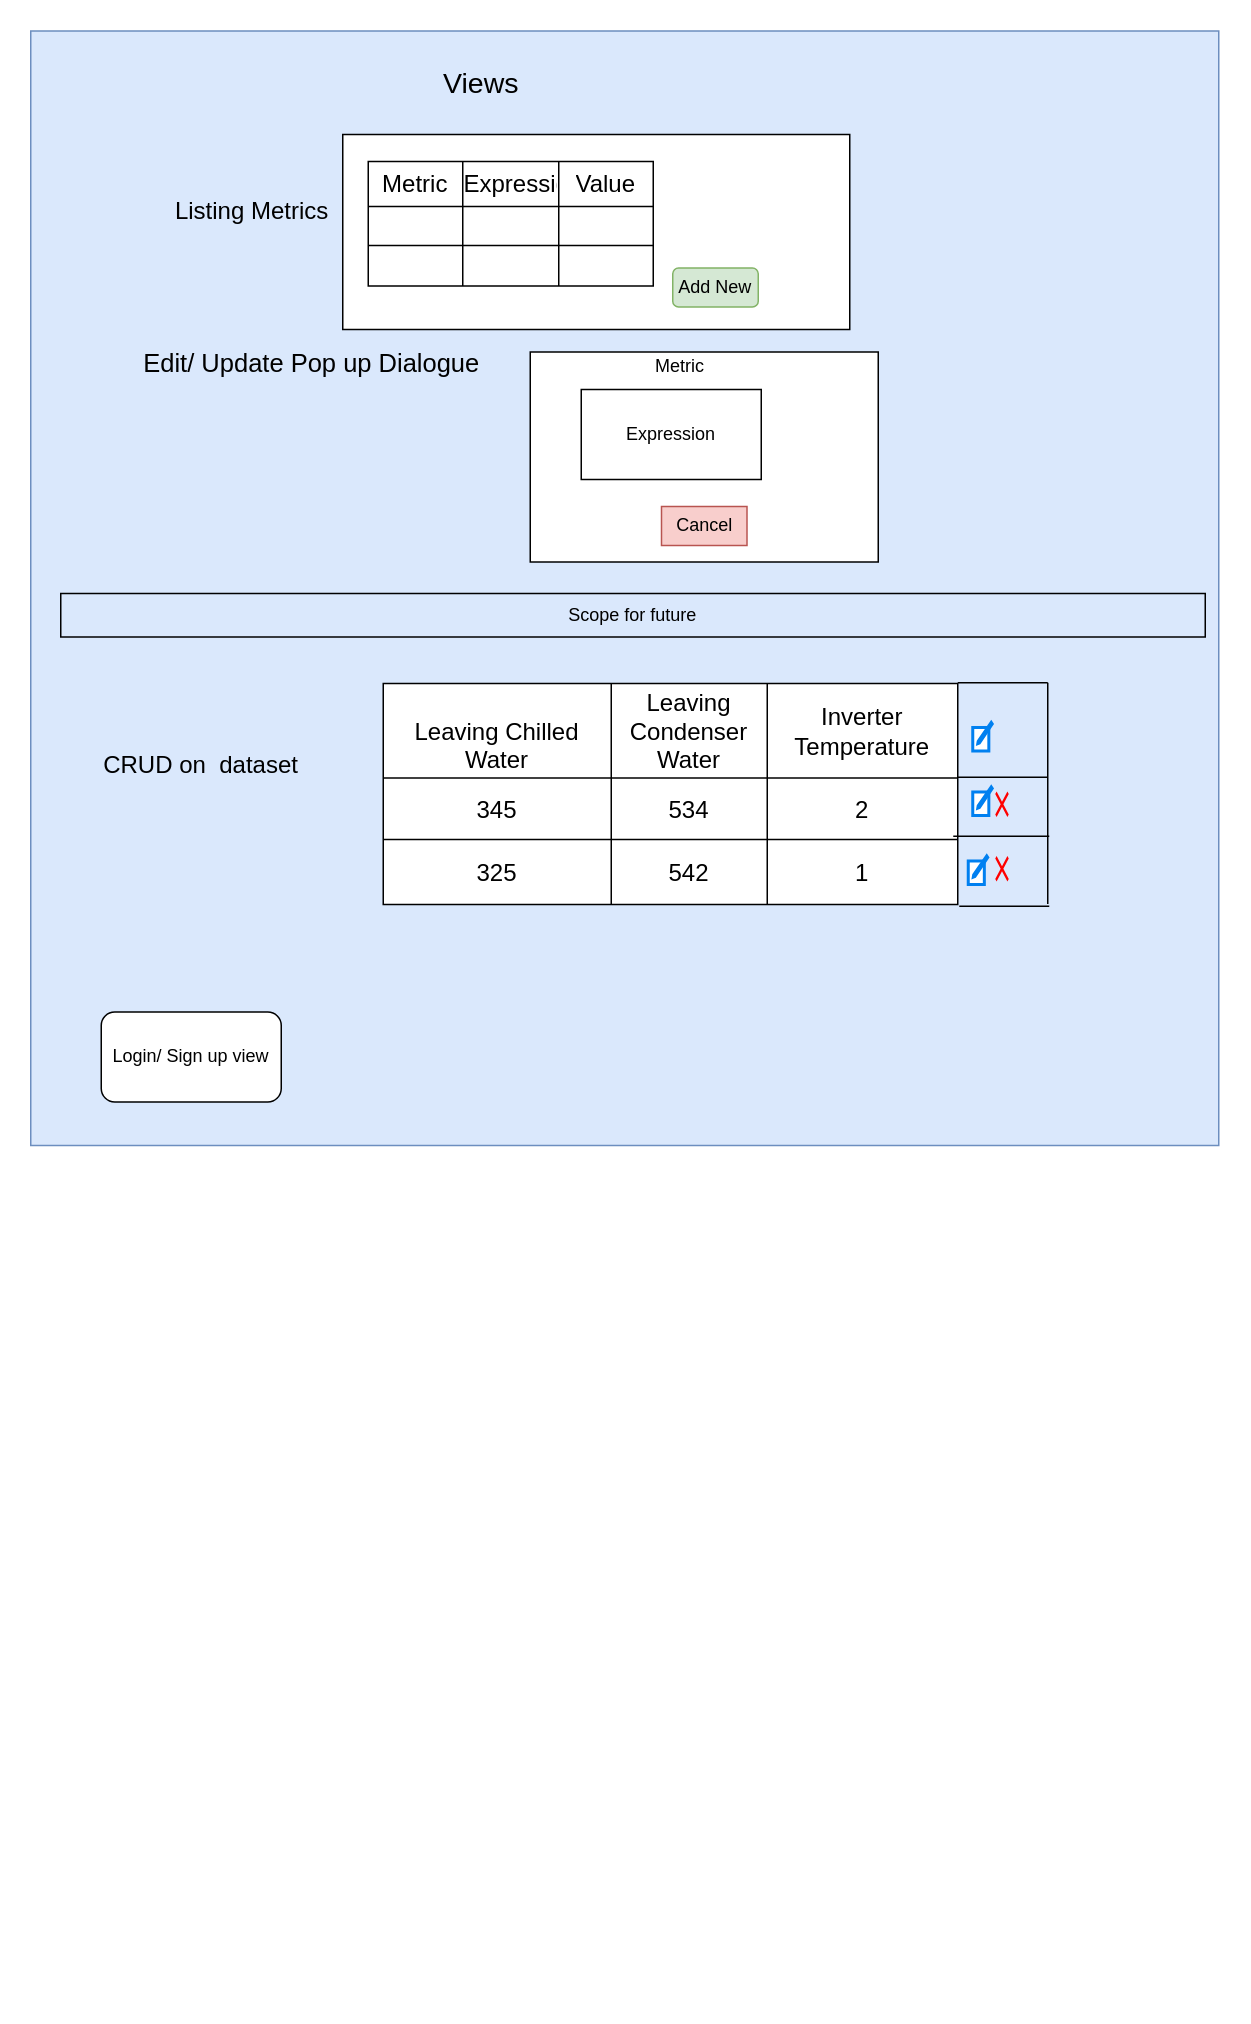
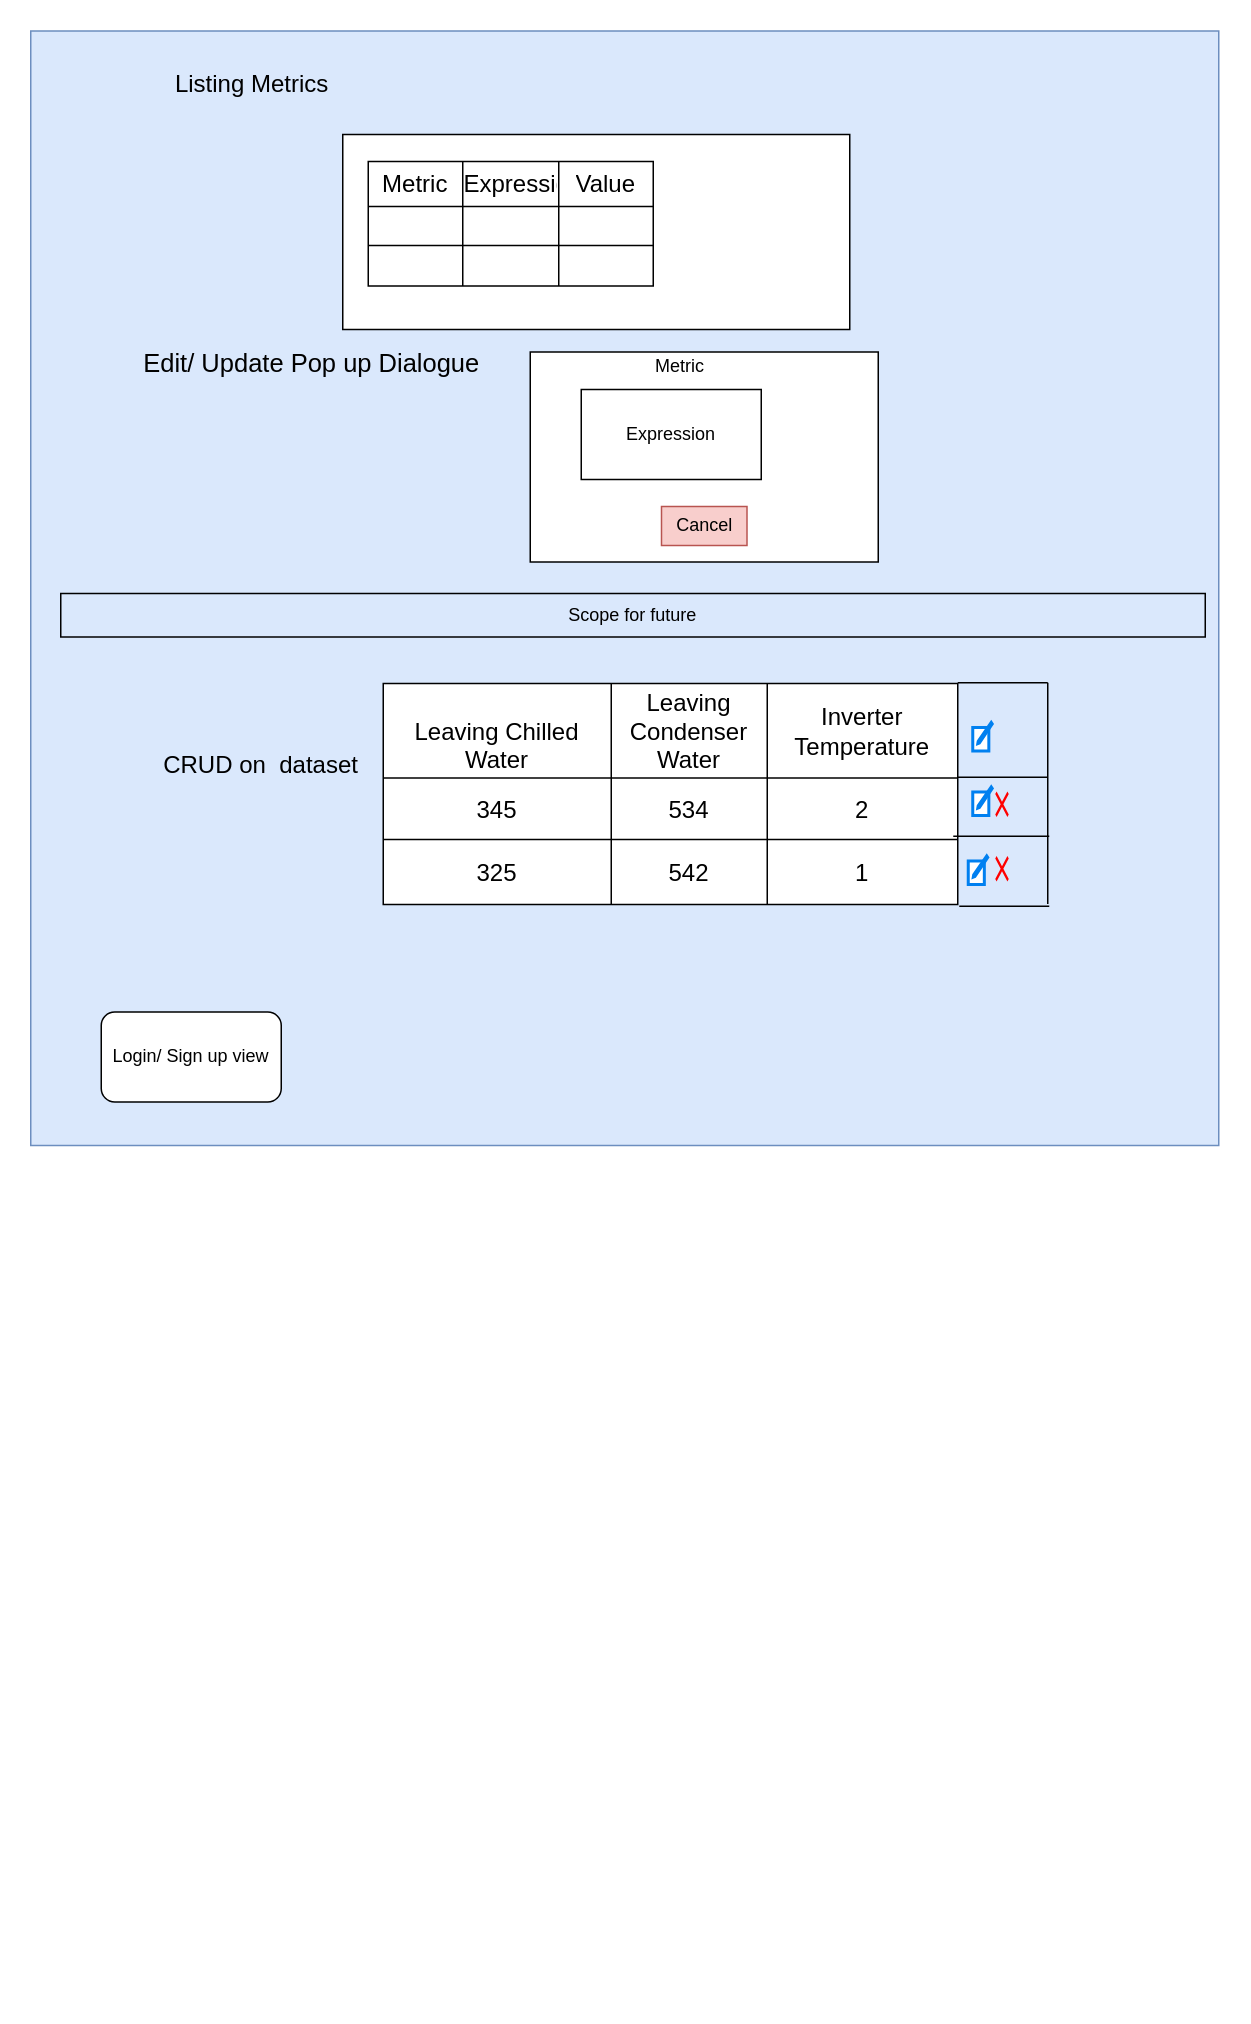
node "Views": removed
node "Listing Metrics": moved (248, 210) -> (248, 83)
node "Add New": removed
node "CRUD on dataset": moved (197, 764) -> (257, 764)
